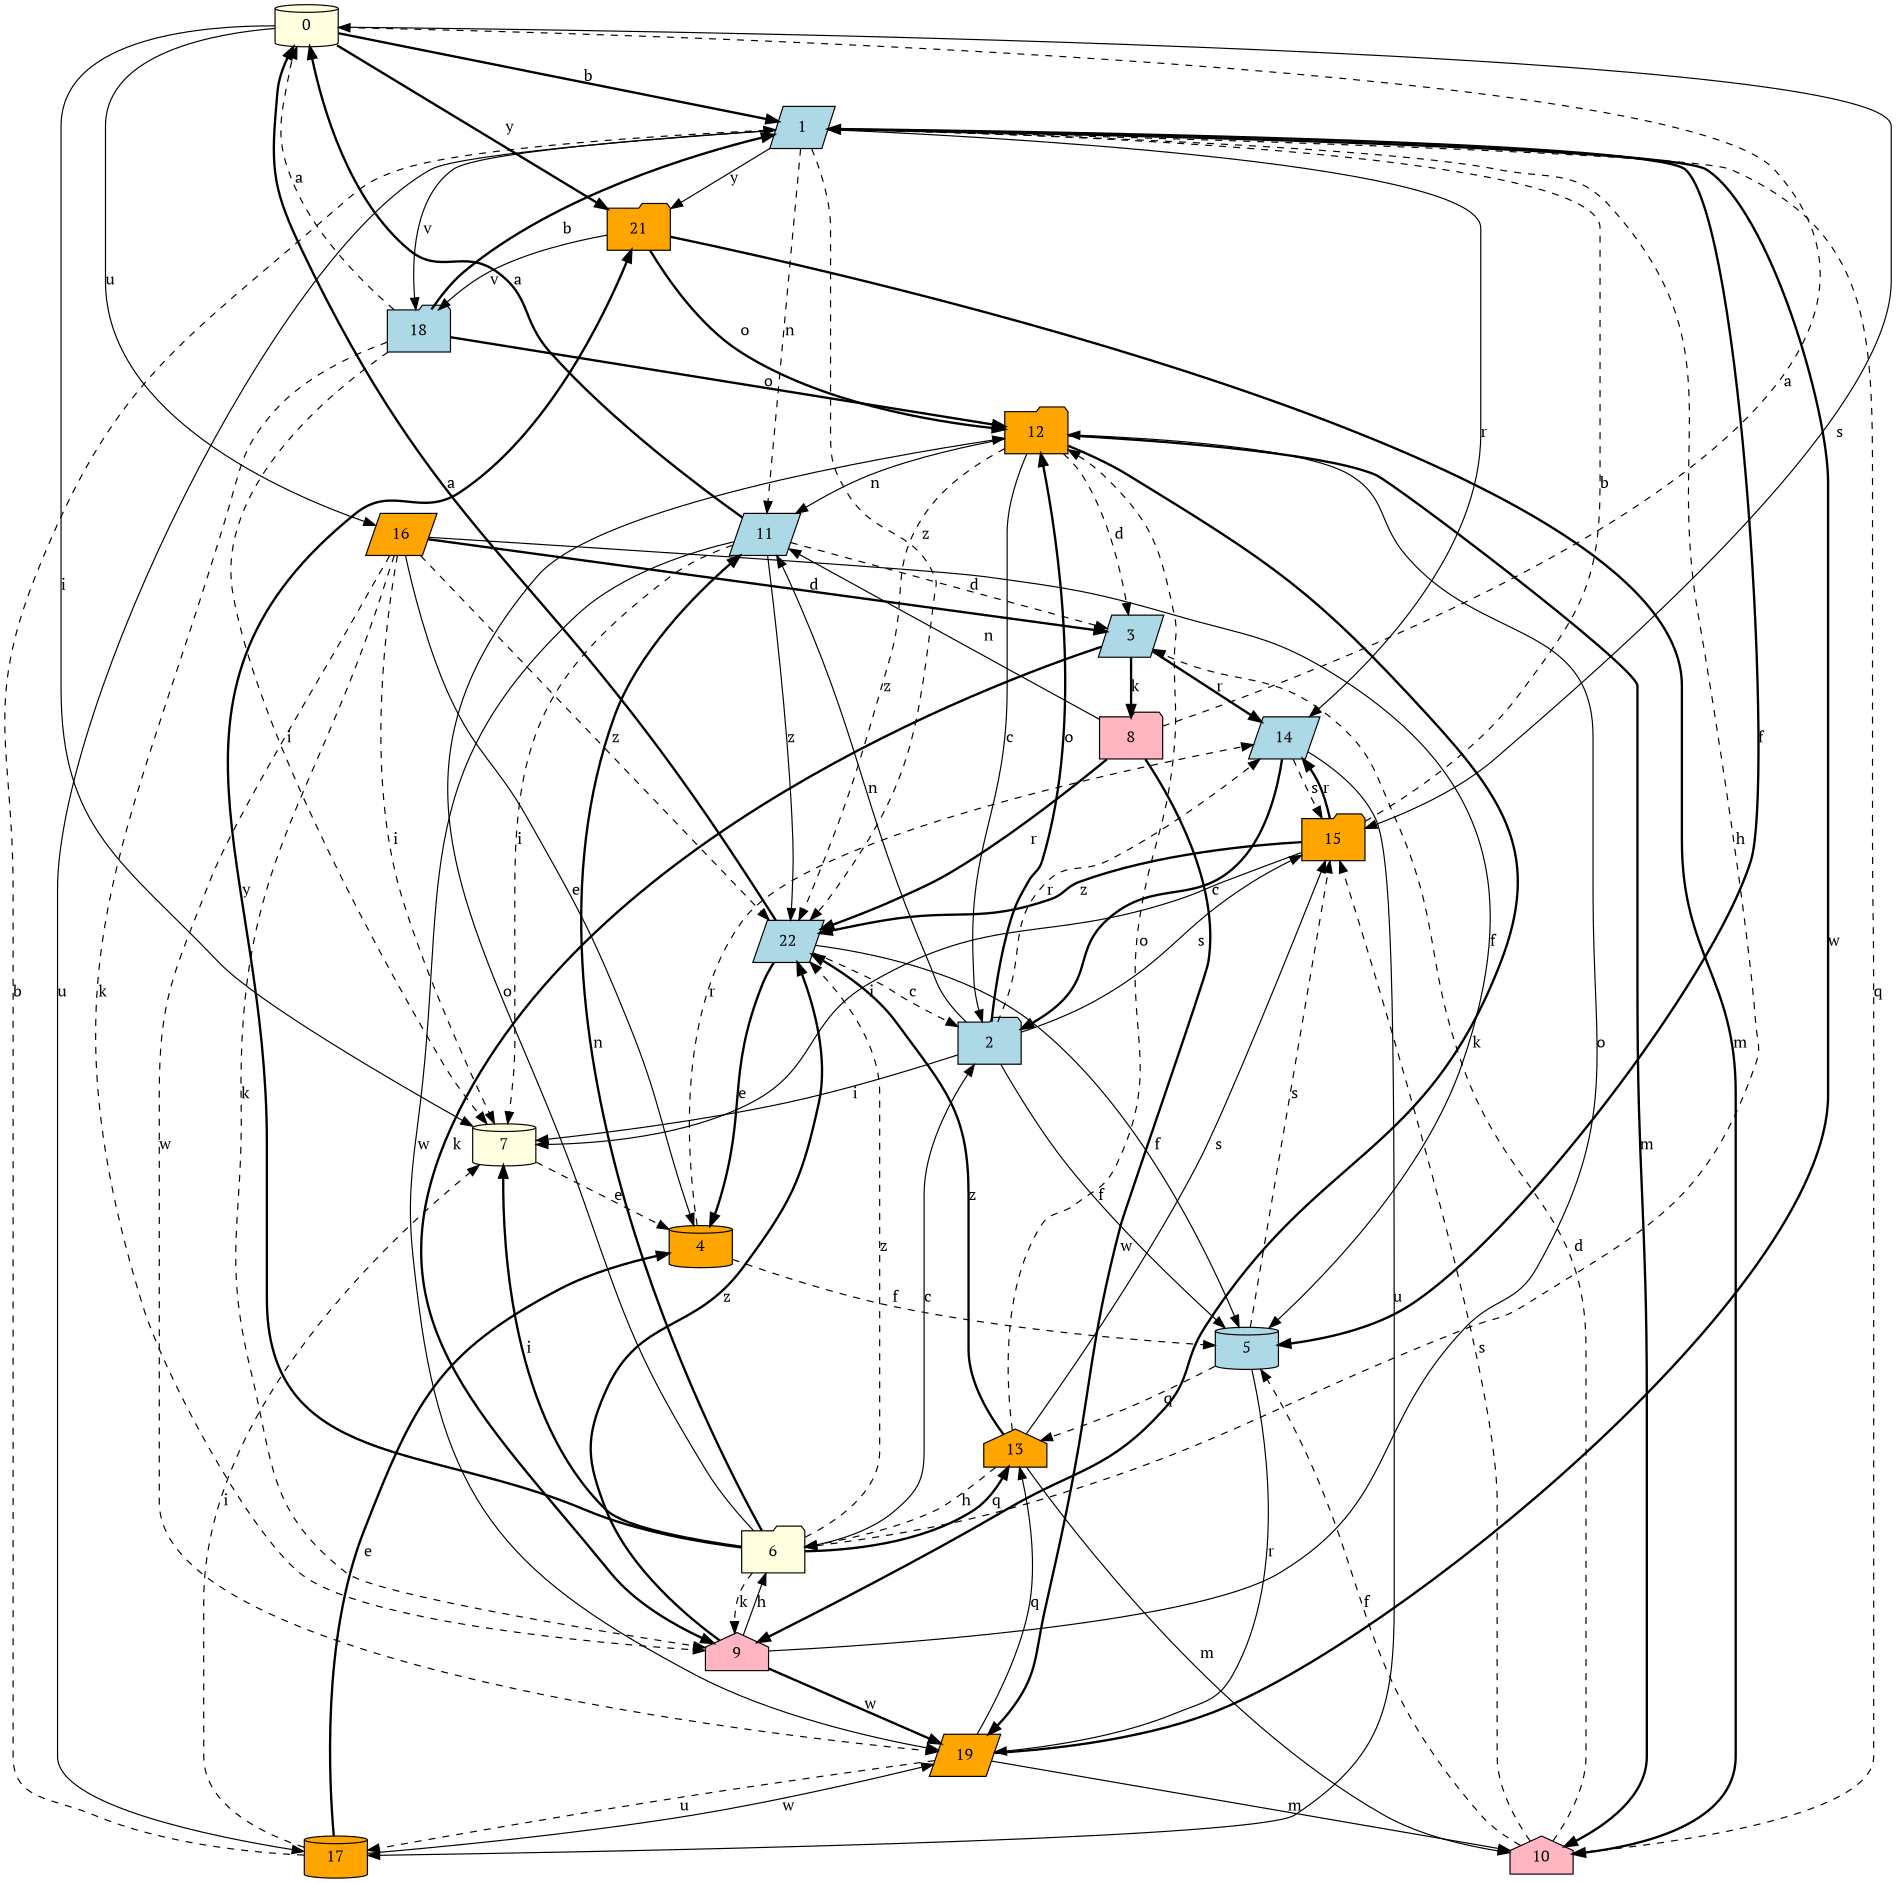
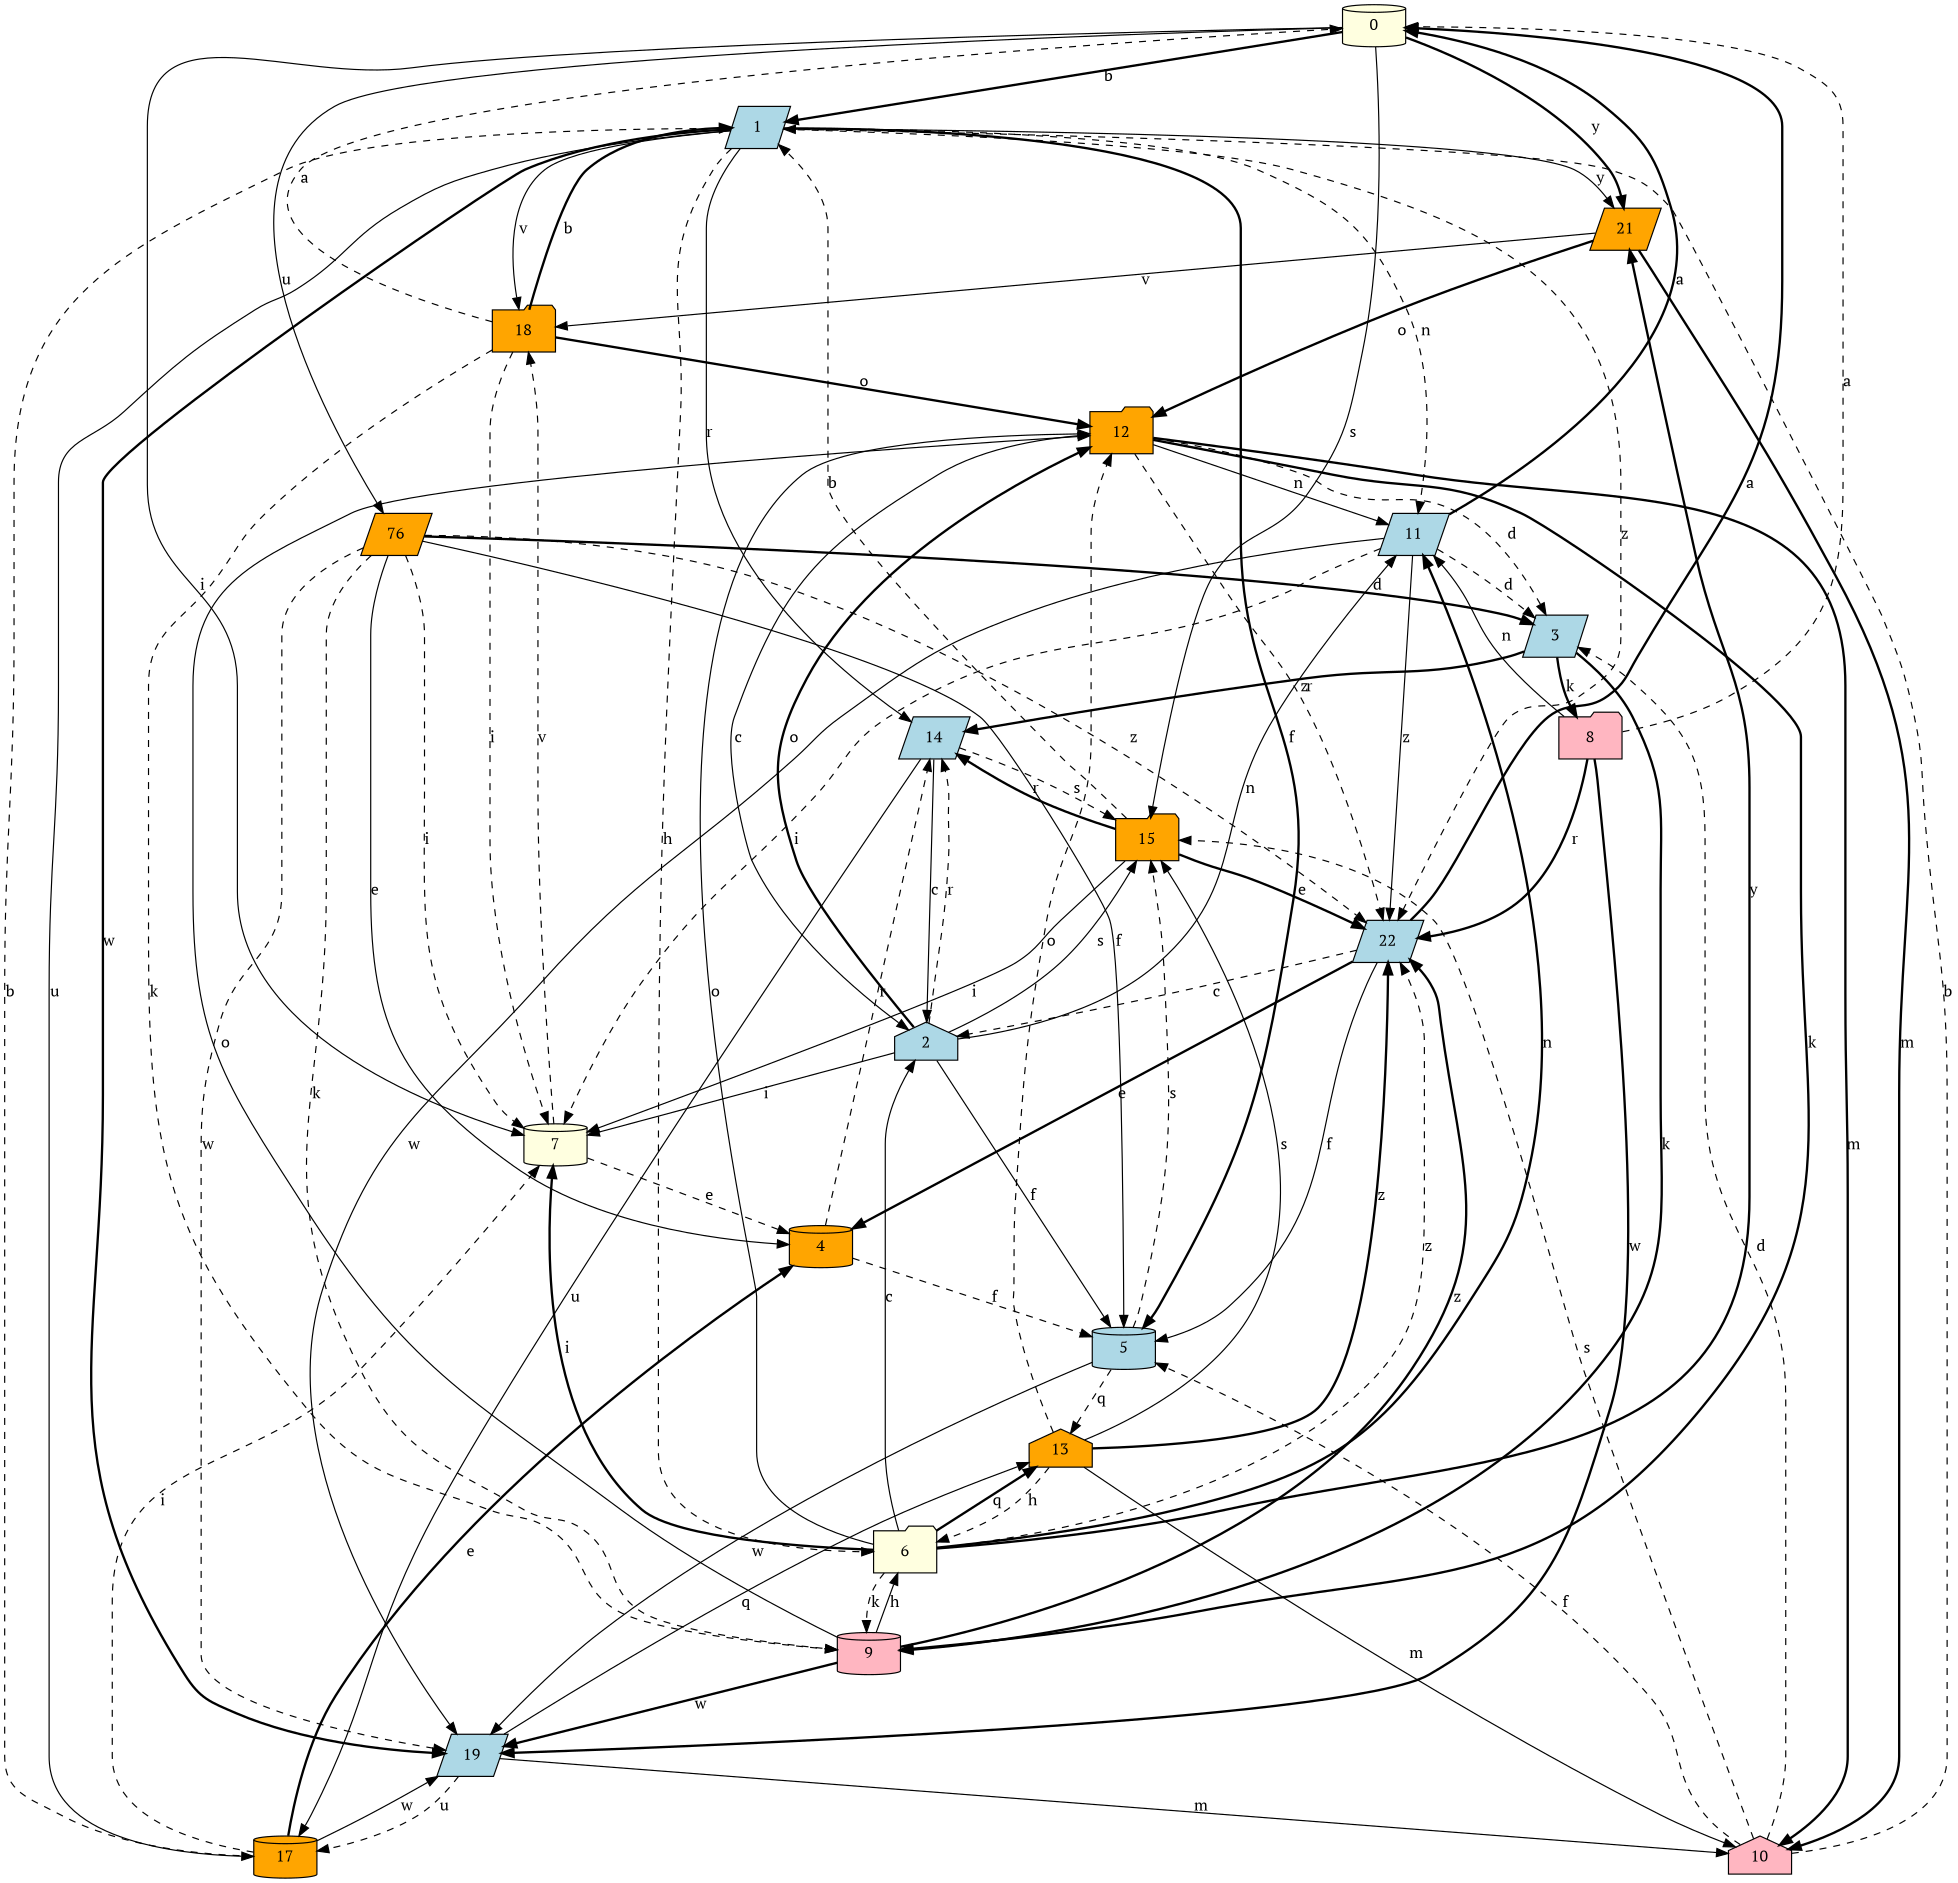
node "21": shape folder -> parallelogram
node "18": fillcolor lightblue -> orange
node "16": label "16" -> "76"
edge "19" -> "1": reversed
edge "7" -> "18": added, label "v"
edge "15" -> "22": label "z" -> "e"
edge "14" -> "2": style bold -> solid
edge "10" -> "1": label "q" -> "b"
node "2": shape folder -> house
edge "5" -> "19": label "r" -> "w"
node "9": shape house -> cylinder
node "19": fillcolor orange -> lightblue
